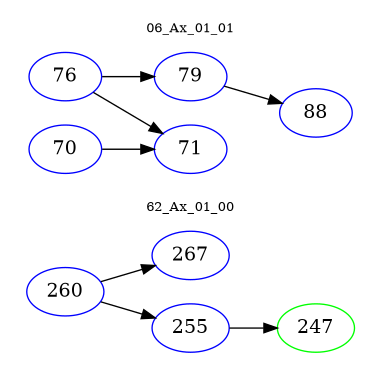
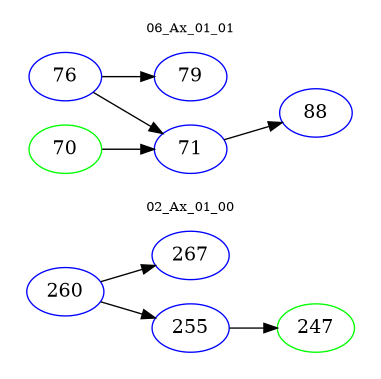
edge "79" -> "88": now "71" -> "88"
node "70": color blue -> green
cluster "62_Ax_01_00": label "62_Ax_01_00" -> "02_Ax_01_00"
